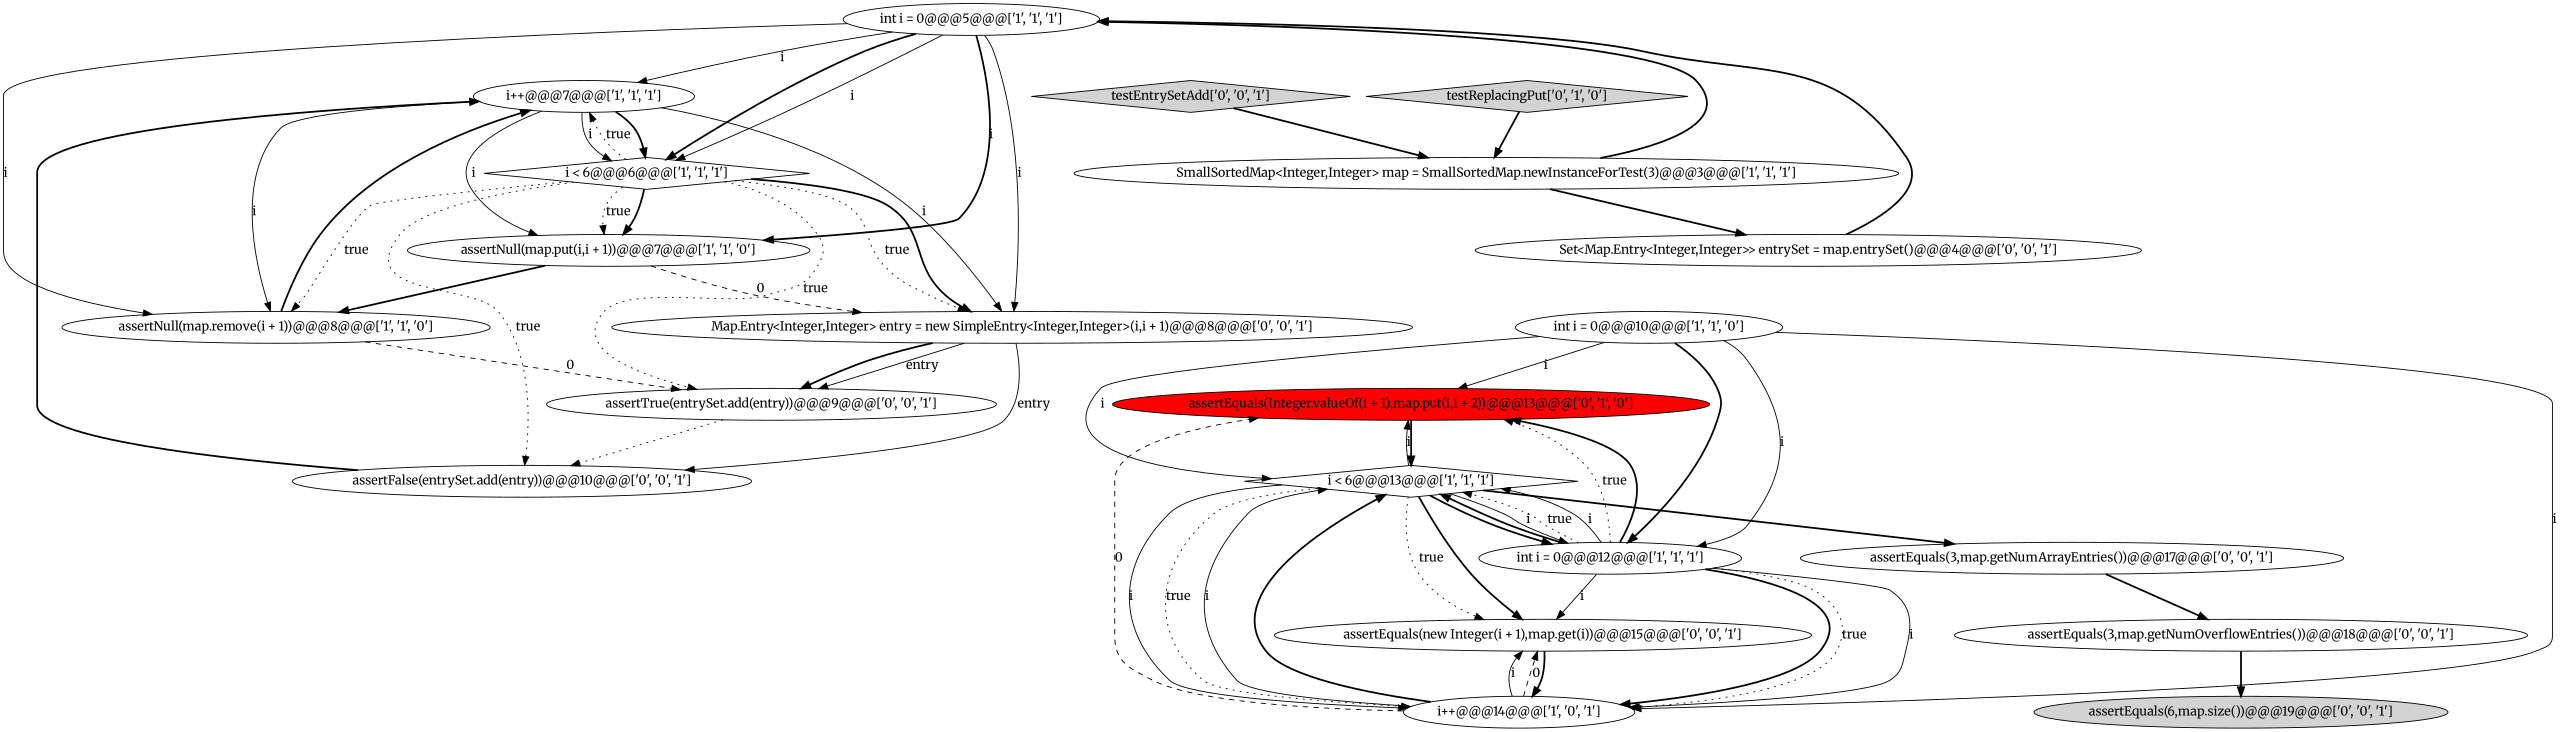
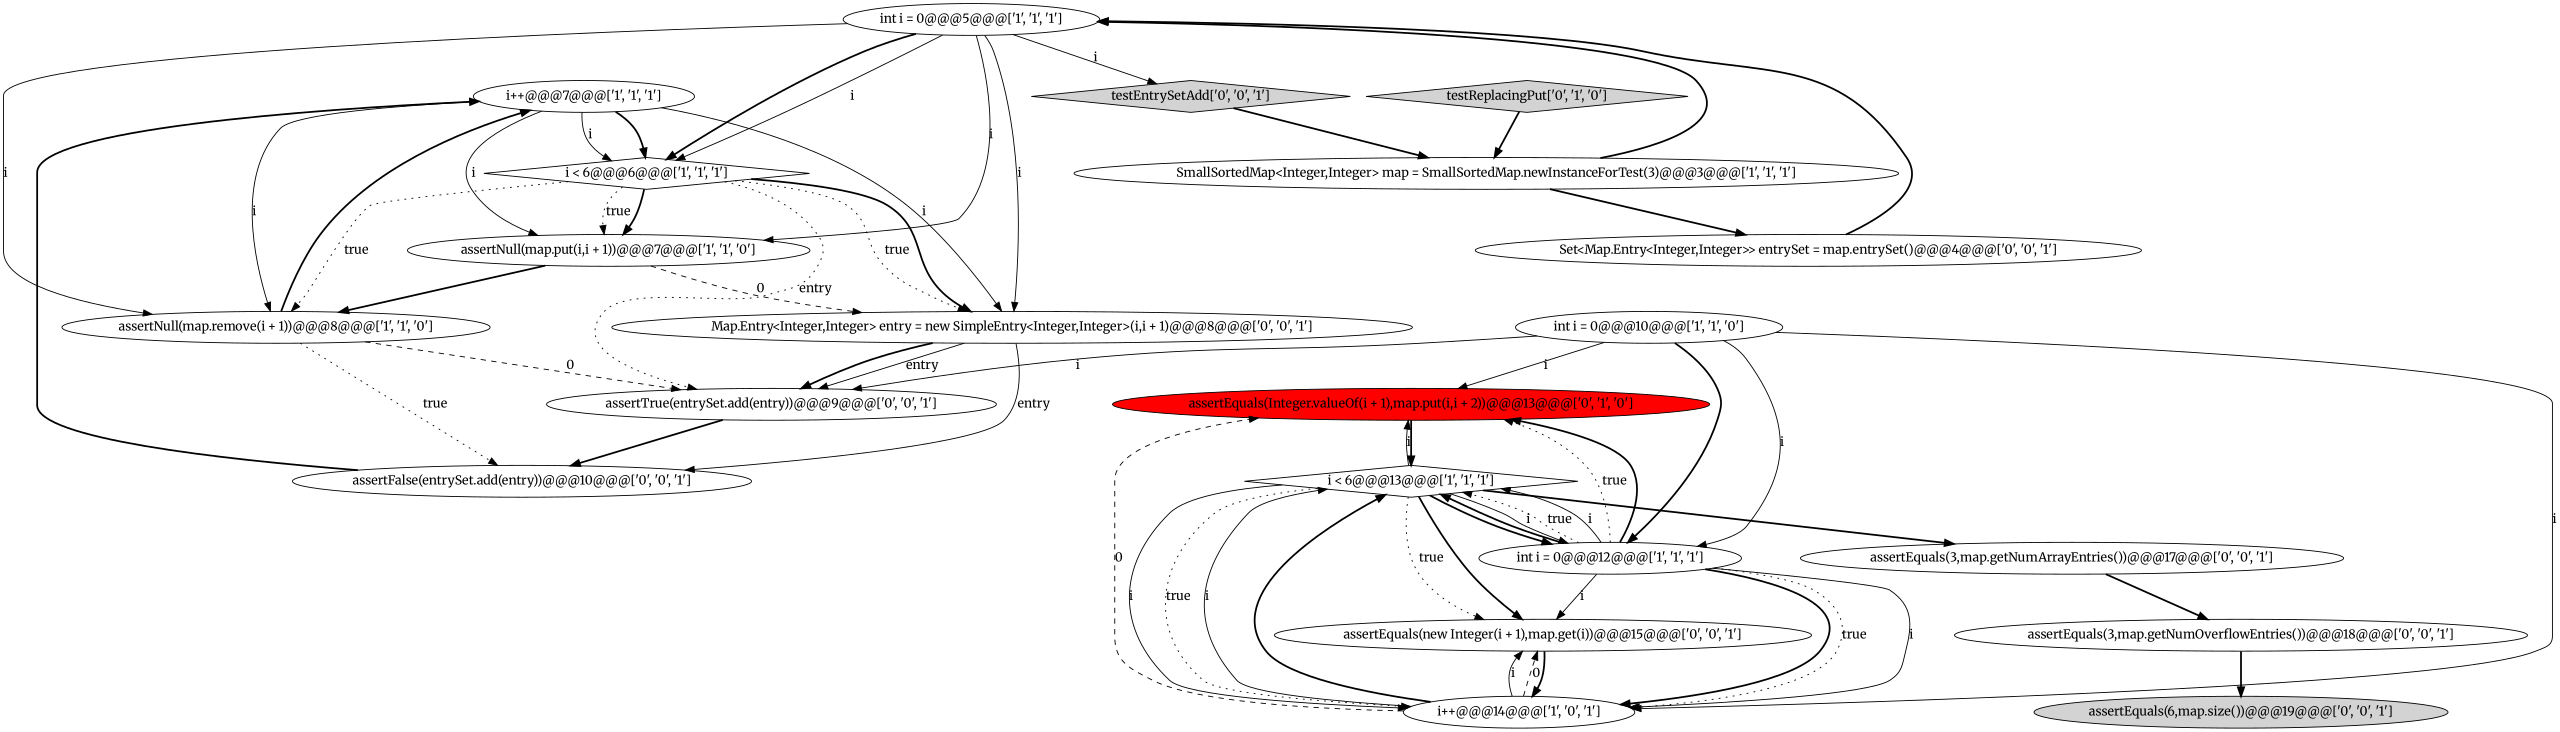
edge "int i = 0@@@5@@@['1', '1', '1']" -> "i++@@@7@@@['1', '1', '1']": now "int i = 0@@@5@@@['1', '1', '1']" -> "testEntrySetAdd['0', '0', '1']"
edge "i < 6@@@6@@@['1', '1', '1']" -> "i++@@@7@@@['1', '1', '1']": removed, label "true"
edge "int i = 0@@@5@@@['1', '1', '1']" -> "assertNull(map.put(i,i + 1))@@@7@@@['1', '1', '0']": style bold -> solid
edge "i < 6@@@6@@@['1', '1', '1']" -> "assertFalse(entrySet.add(entry))@@@10@@@['0', '0', '1']": now "assertNull(map.remove(i + 1))@@@8@@@['1', '1', '0']" -> "assertFalse(entrySet.add(entry))@@@10@@@['0', '0', '1']"
edge "i < 6@@@6@@@['1', '1', '1']" -> "assertTrue(entrySet.add(entry))@@@9@@@['0', '0', '1']": label "true" -> "entry"
edge "int i = 0@@@10@@@['1', '1', '0']" -> "i < 6@@@13@@@['1', '1', '1']": now "int i = 0@@@10@@@['1', '1', '0']" -> "assertTrue(entrySet.add(entry))@@@9@@@['0', '0', '1']"
edge "assertTrue(entrySet.add(entry))@@@9@@@['0', '0', '1']" -> "assertFalse(entrySet.add(entry))@@@10@@@['0', '0', '1']": style dotted -> bold
